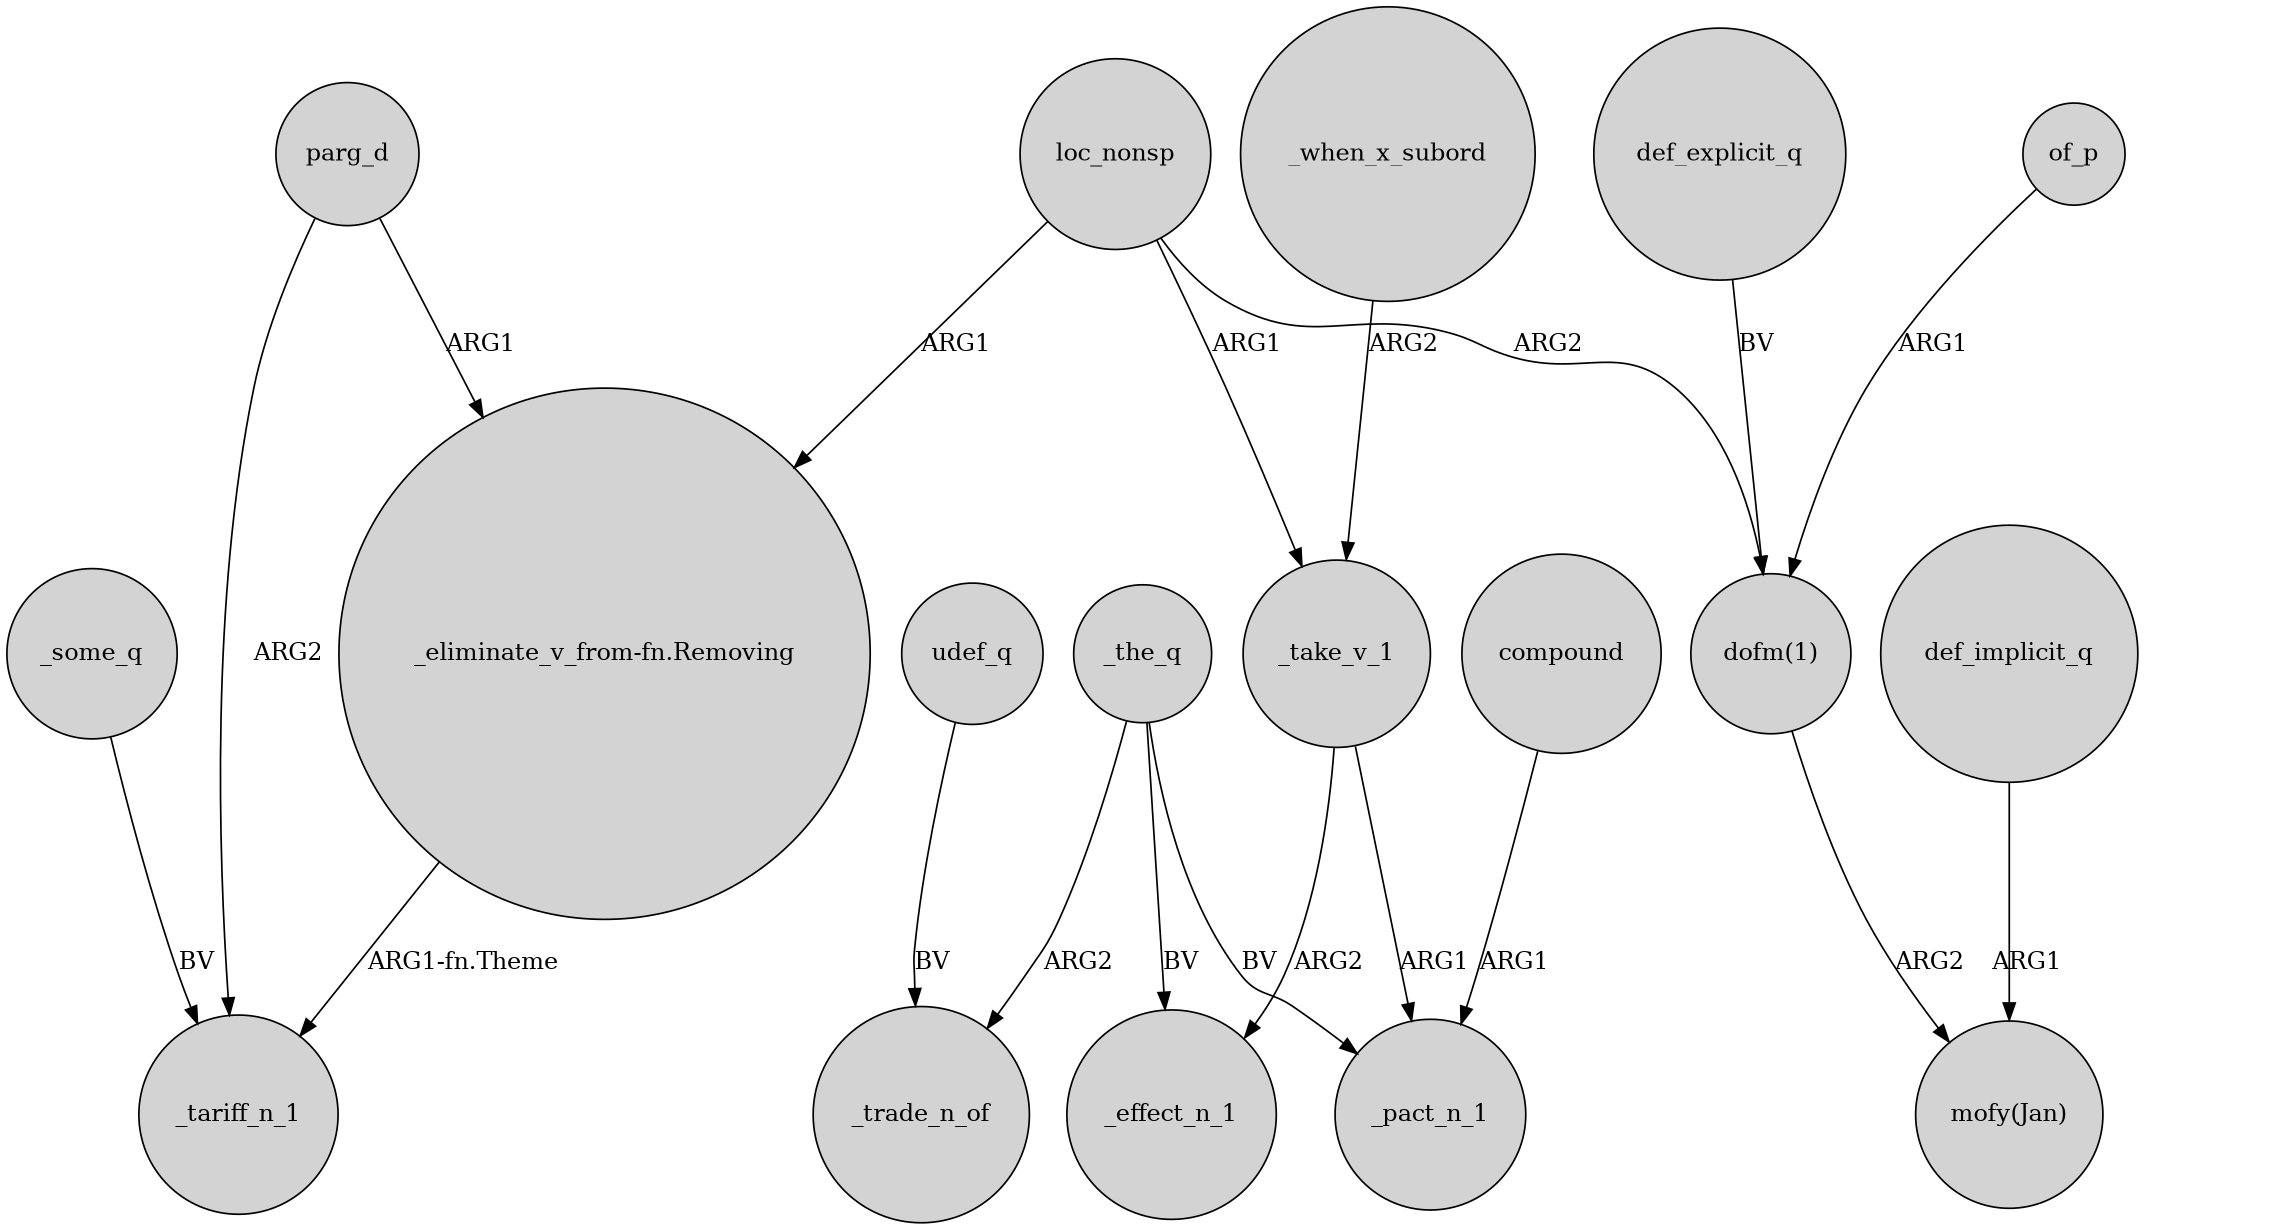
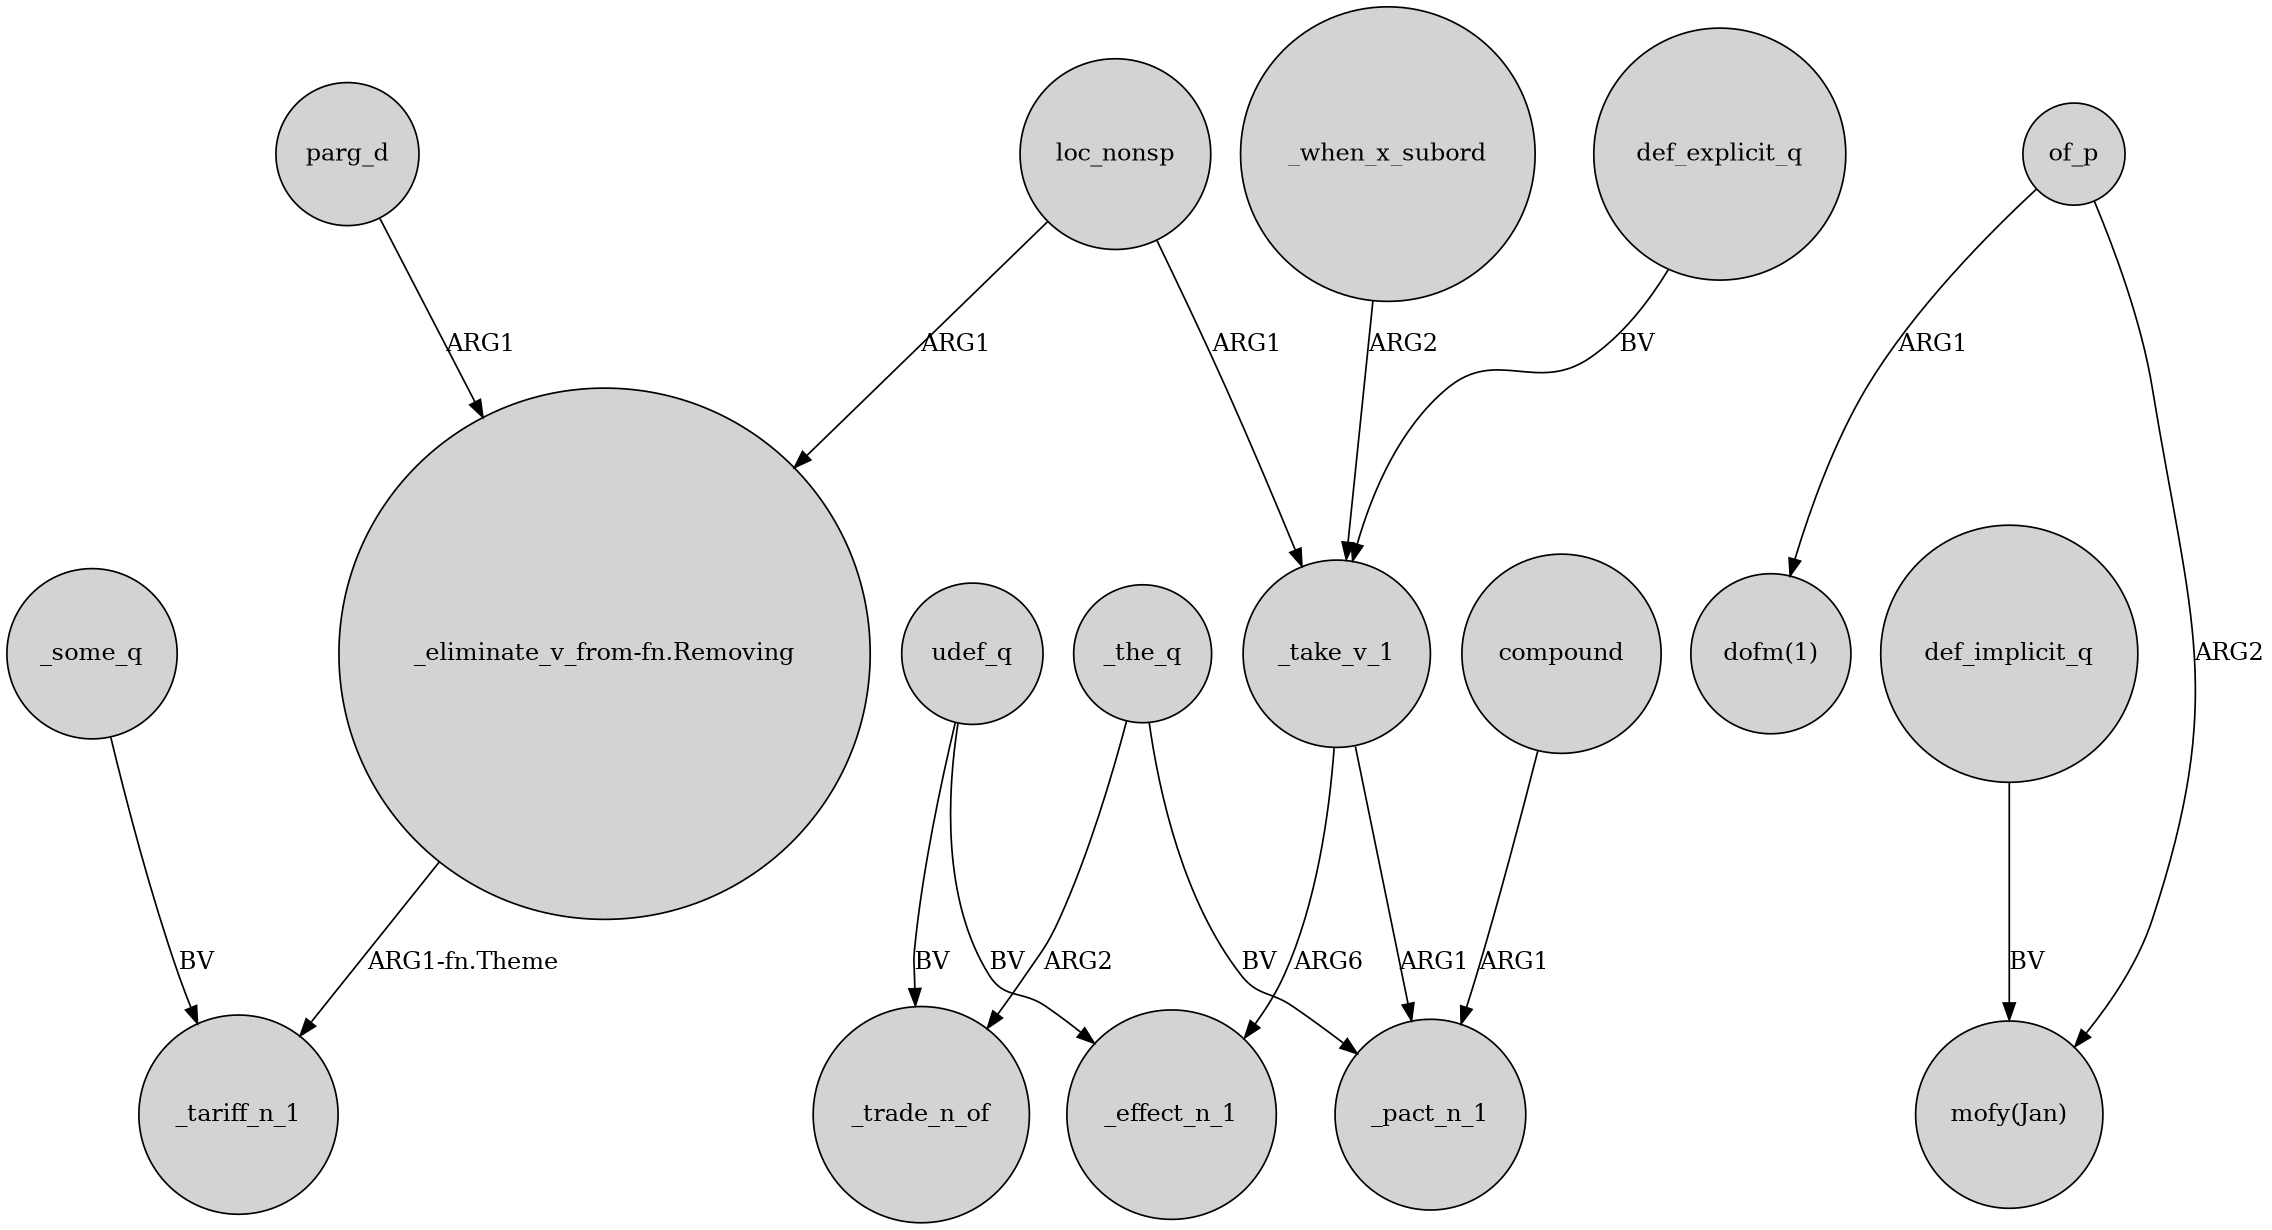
edge "loc_nonsp" -> "dofm(1)": removed, label "ARG2"
edge "def_explicit_q" -> "dofm(1)": now "def_explicit_q" -> "_take_v_1"
edge "parg_d" -> "_tariff_n_1": removed, label "ARG2"
edge "_the_q" -> "_effect_n_1": now "udef_q" -> "_effect_n_1"
edge "dofm(1)" -> "mofy(Jan)": now "of_p" -> "mofy(Jan)"
edge "_take_v_1" -> "_effect_n_1": label "ARG2" -> "ARG6"
edge "def_implicit_q" -> "mofy(Jan)": label "ARG1" -> "BV"
